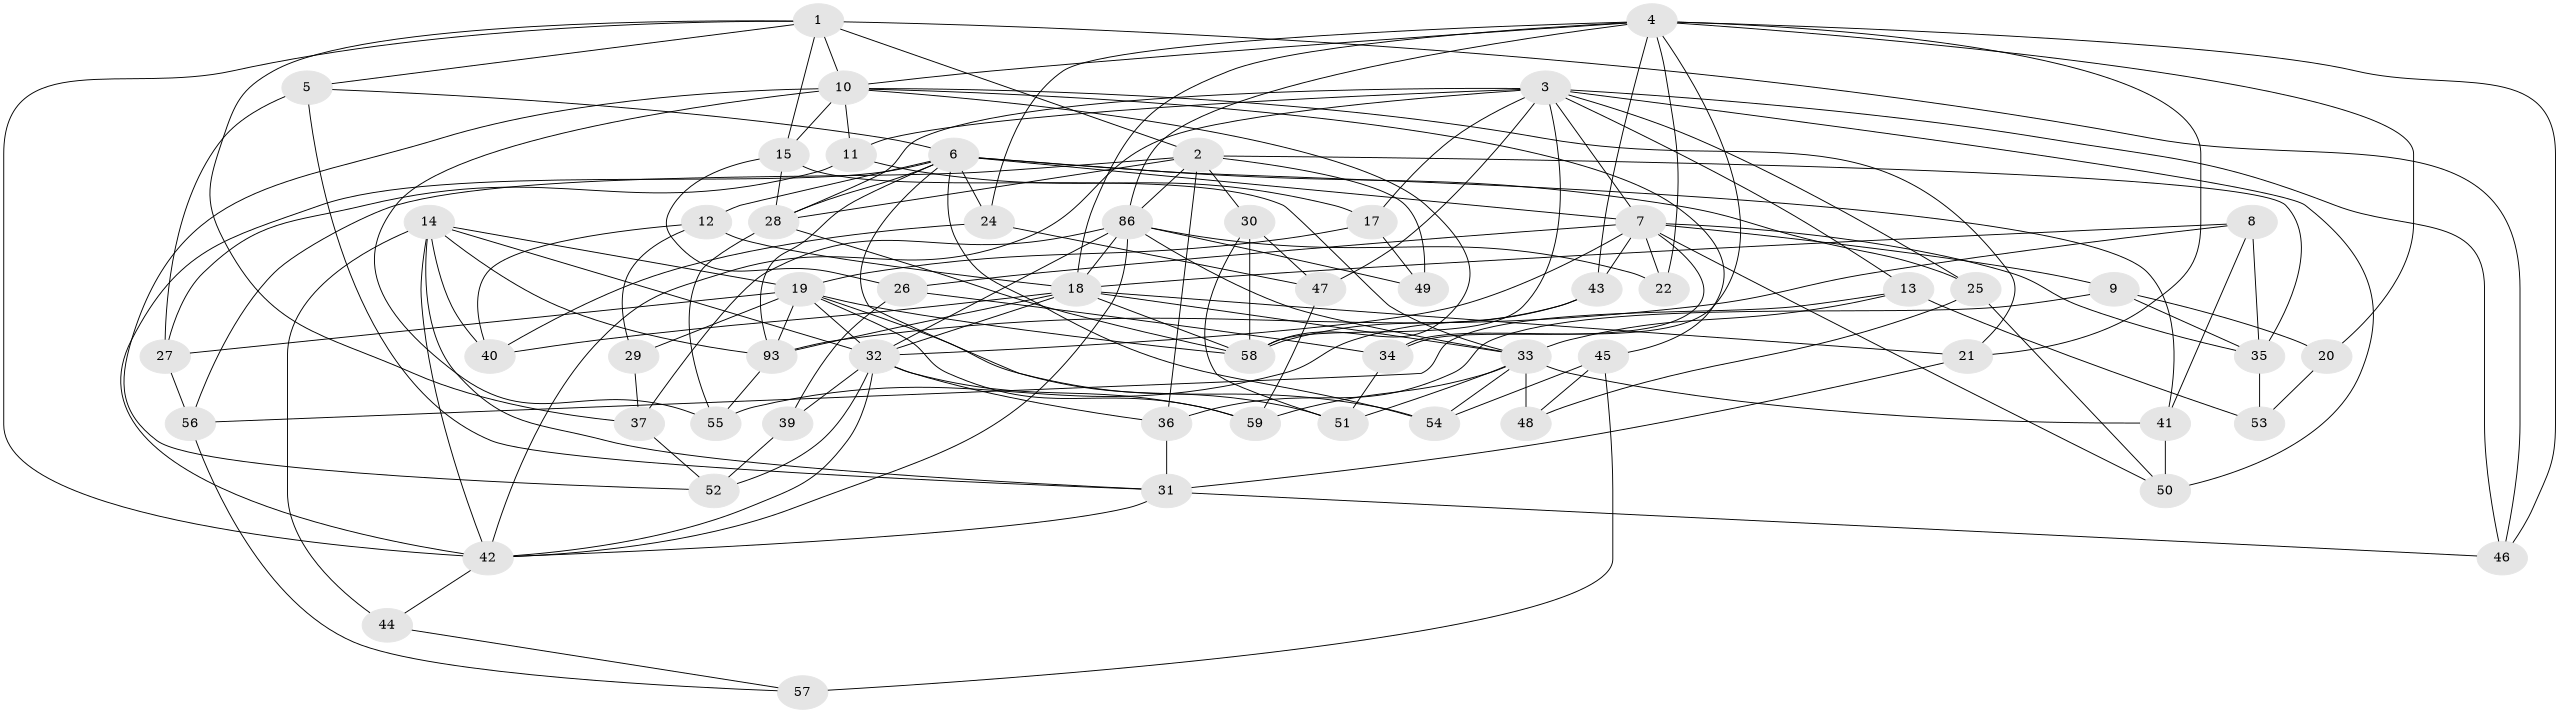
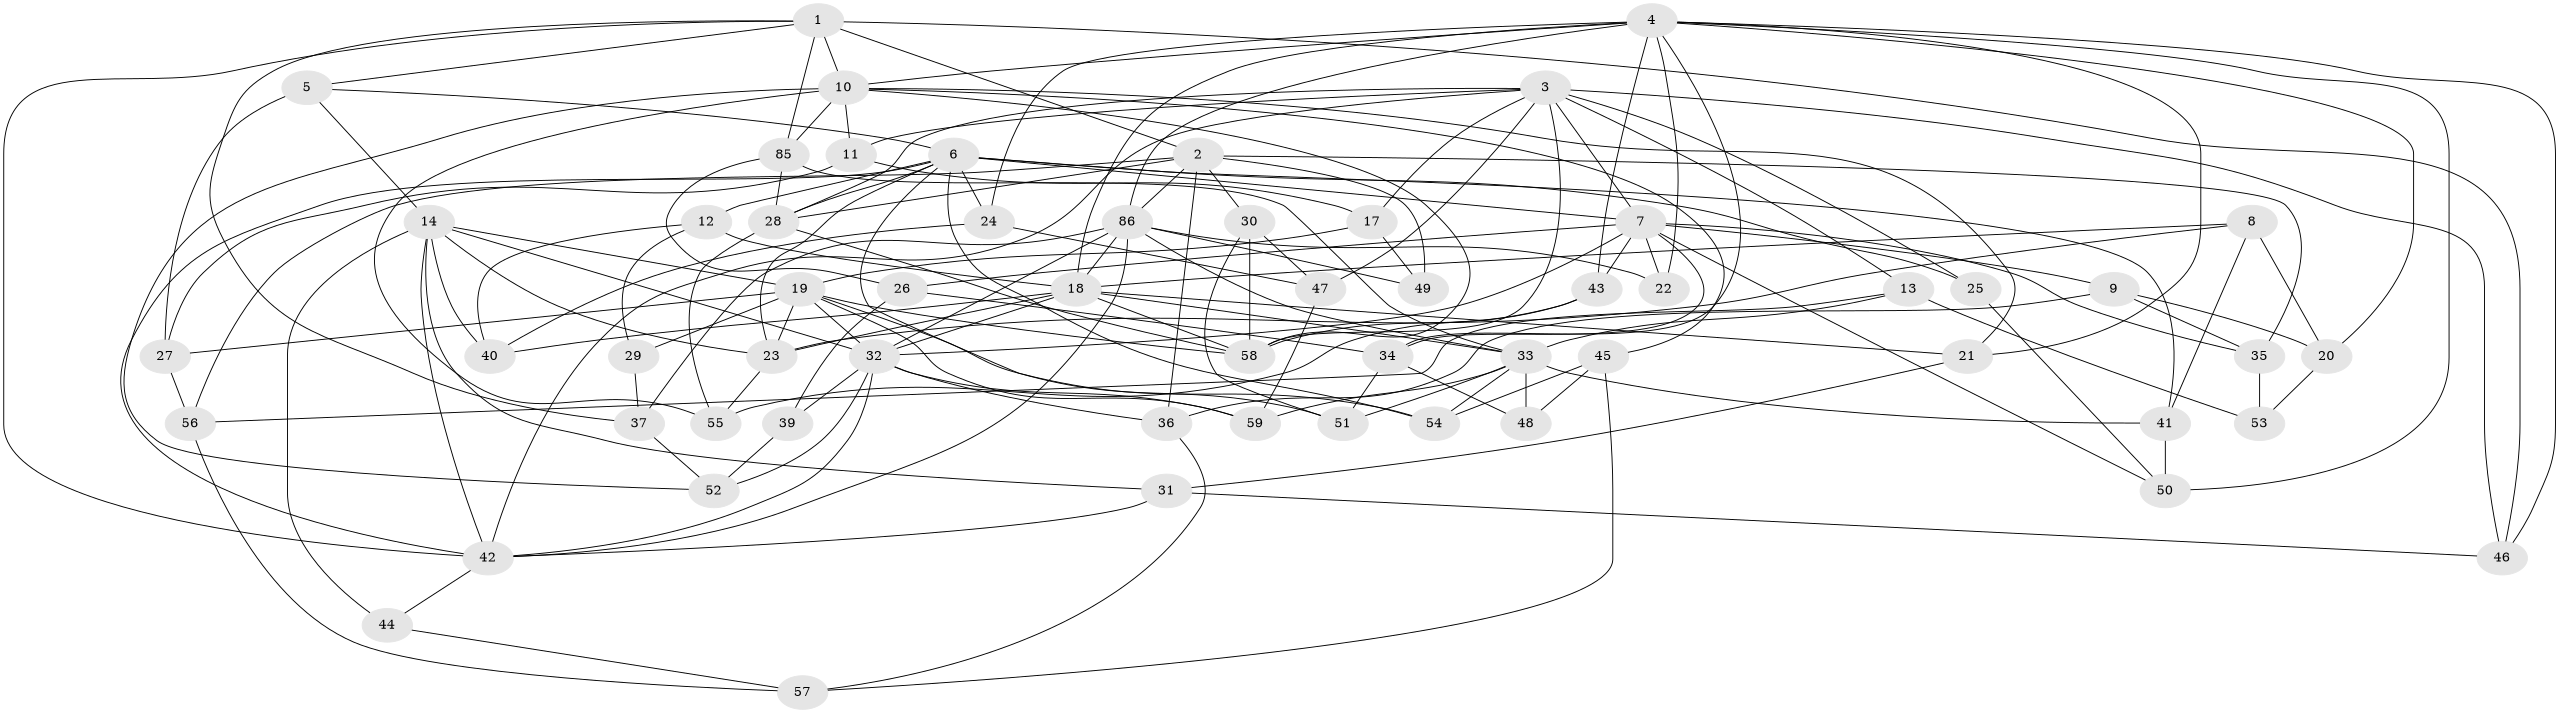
node "15": label "15" -> "85"
edge "3" -- "50": now "4" -- "50"
edge "8" -- "35": now "8" -- "20"
node "93": label "93" -> "23"
edge "25" -- "48": now "34" -- "48"
edge "36" -- "31": now "36" -- "57"
edge "5" -- "31": now "5" -- "14"
